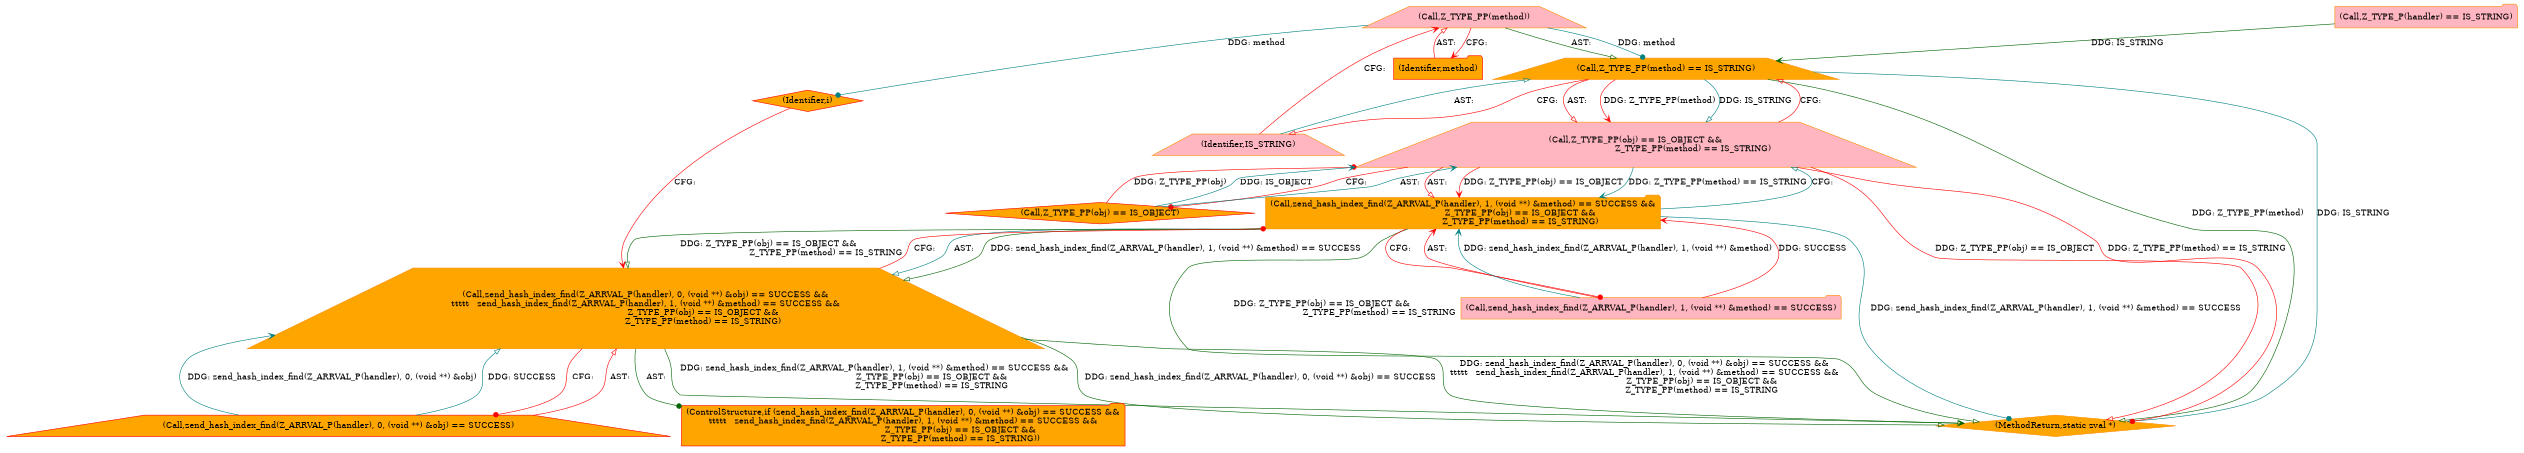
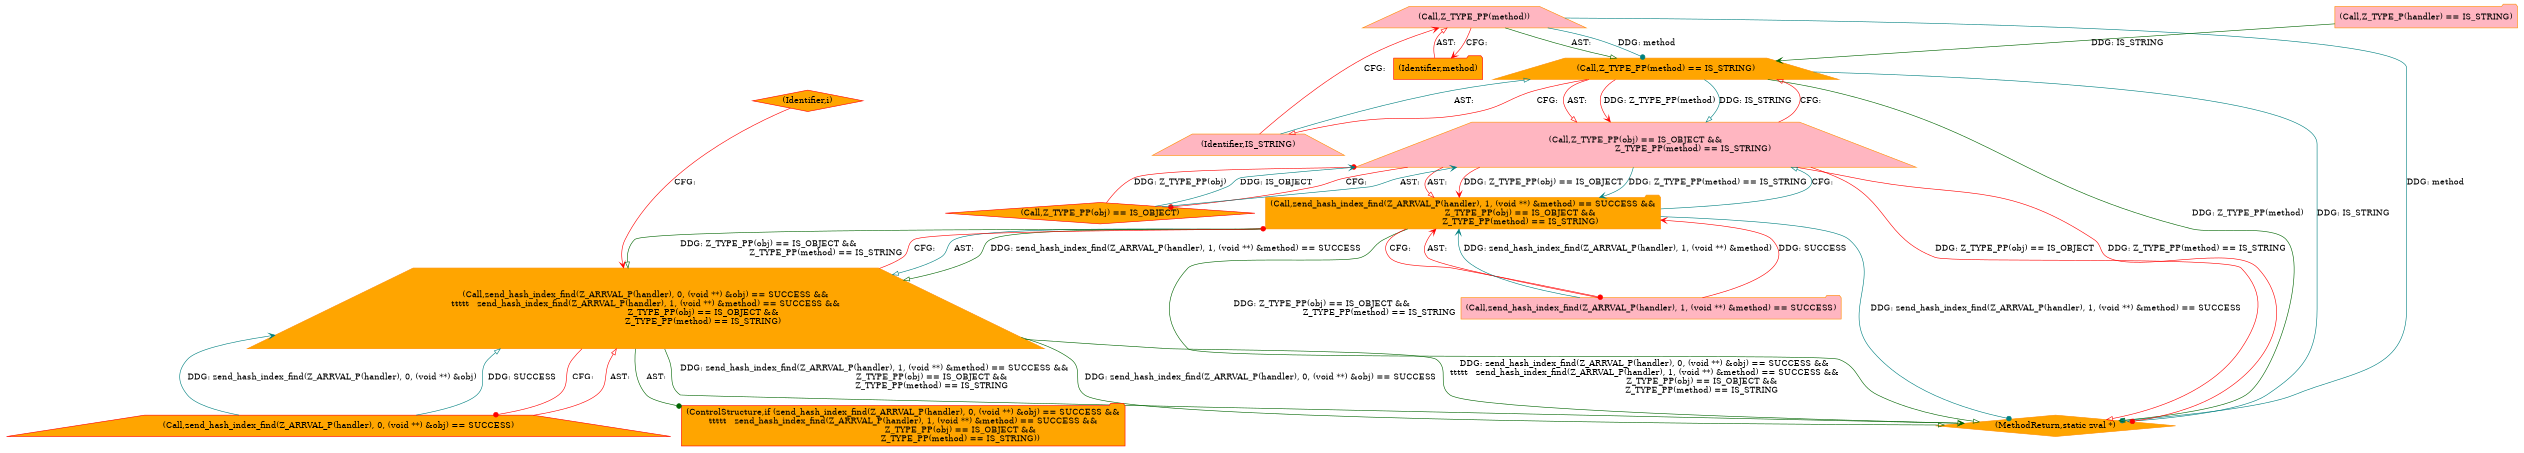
edge "(Call,Z_TYPE_PP(method))" -> "(Identifier,i)": now "(Call,Z_TYPE_PP(method))" -> "(MethodReturn,static zval *)"
